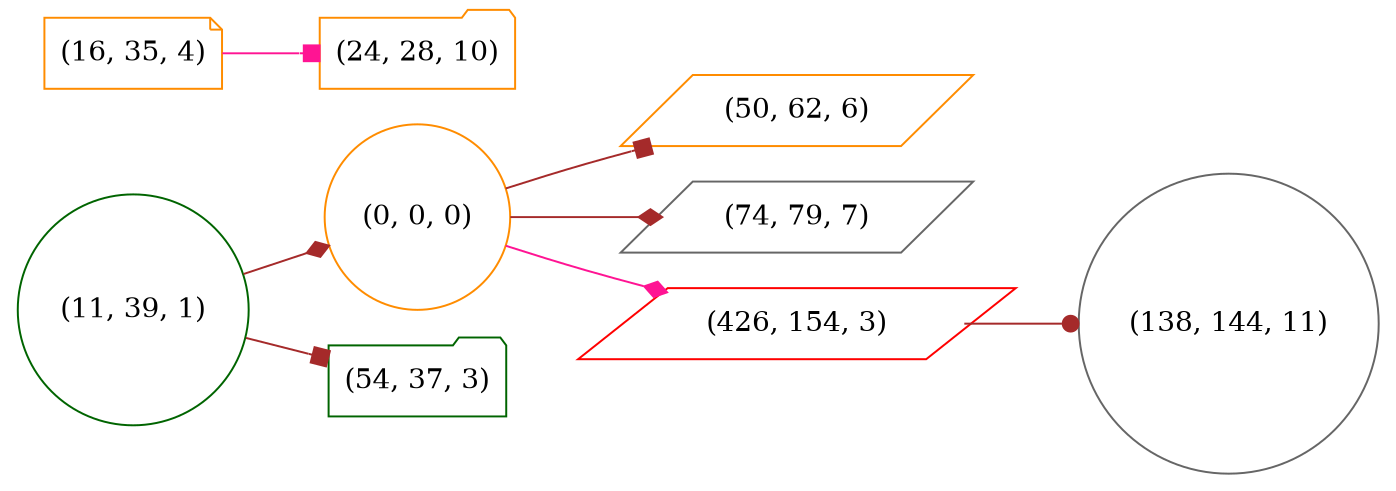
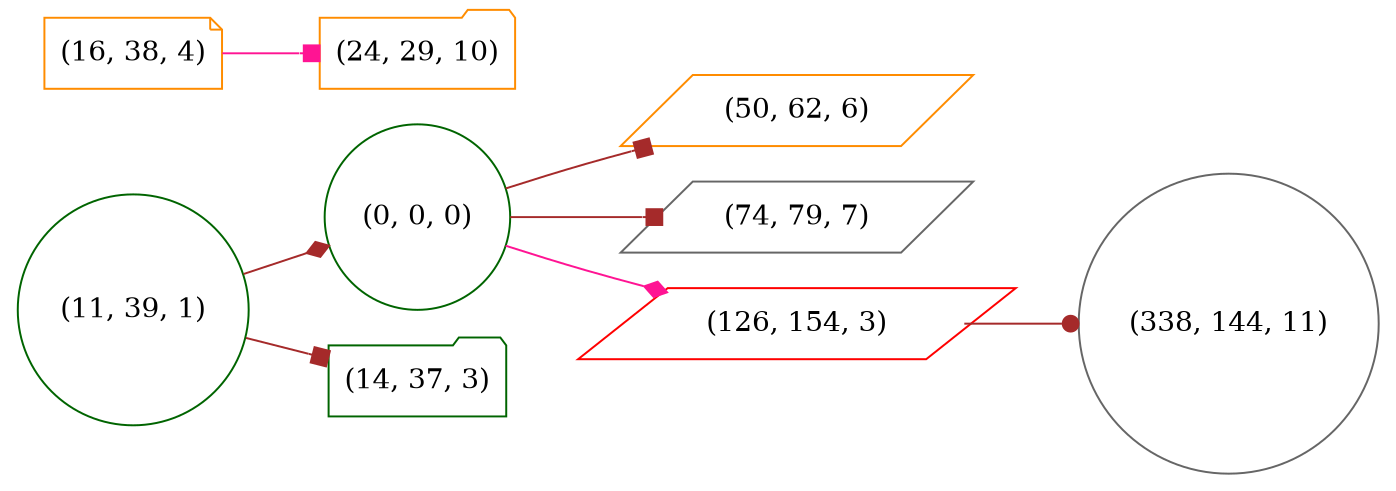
node "(16, 35, 4)": label "(16, 35, 4)" -> "(16, 38, 4)"
node "(24, 28, 10)": label "(24, 28, 10)" -> "(24, 29, 10)"
node "(0, 0, 0)": color darkorange -> darkgreen
edge "(0, 0, 0)" -> "(74, 79, 7)": arrowhead diamond -> box
node "(426, 154, 3)": label "(426, 154, 3)" -> "(126, 154, 3)"
node "(138, 144, 11)": label "(138, 144, 11)" -> "(338, 144, 11)"
node "(54, 37, 3)": label "(54, 37, 3)" -> "(14, 37, 3)"
